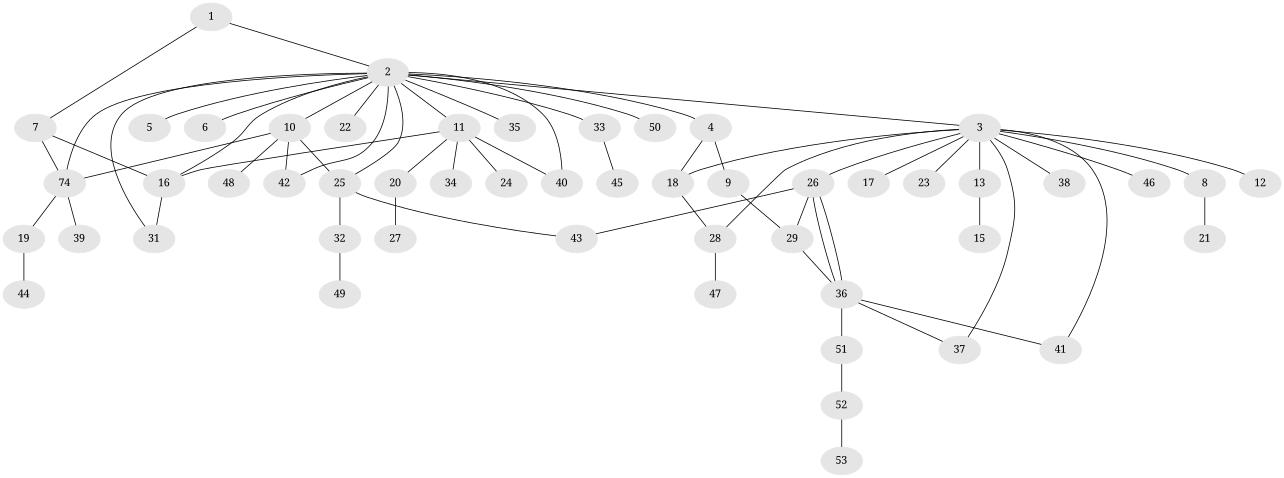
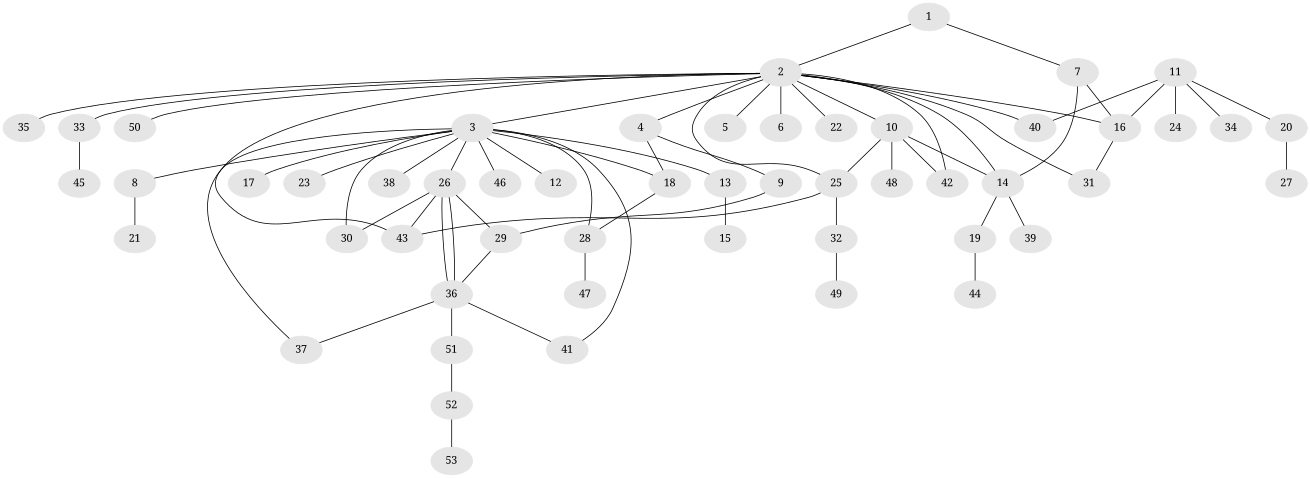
edge "2" -- "11": now "2" -- "43"
node "74": label "74" -> "14"
node "30": added
